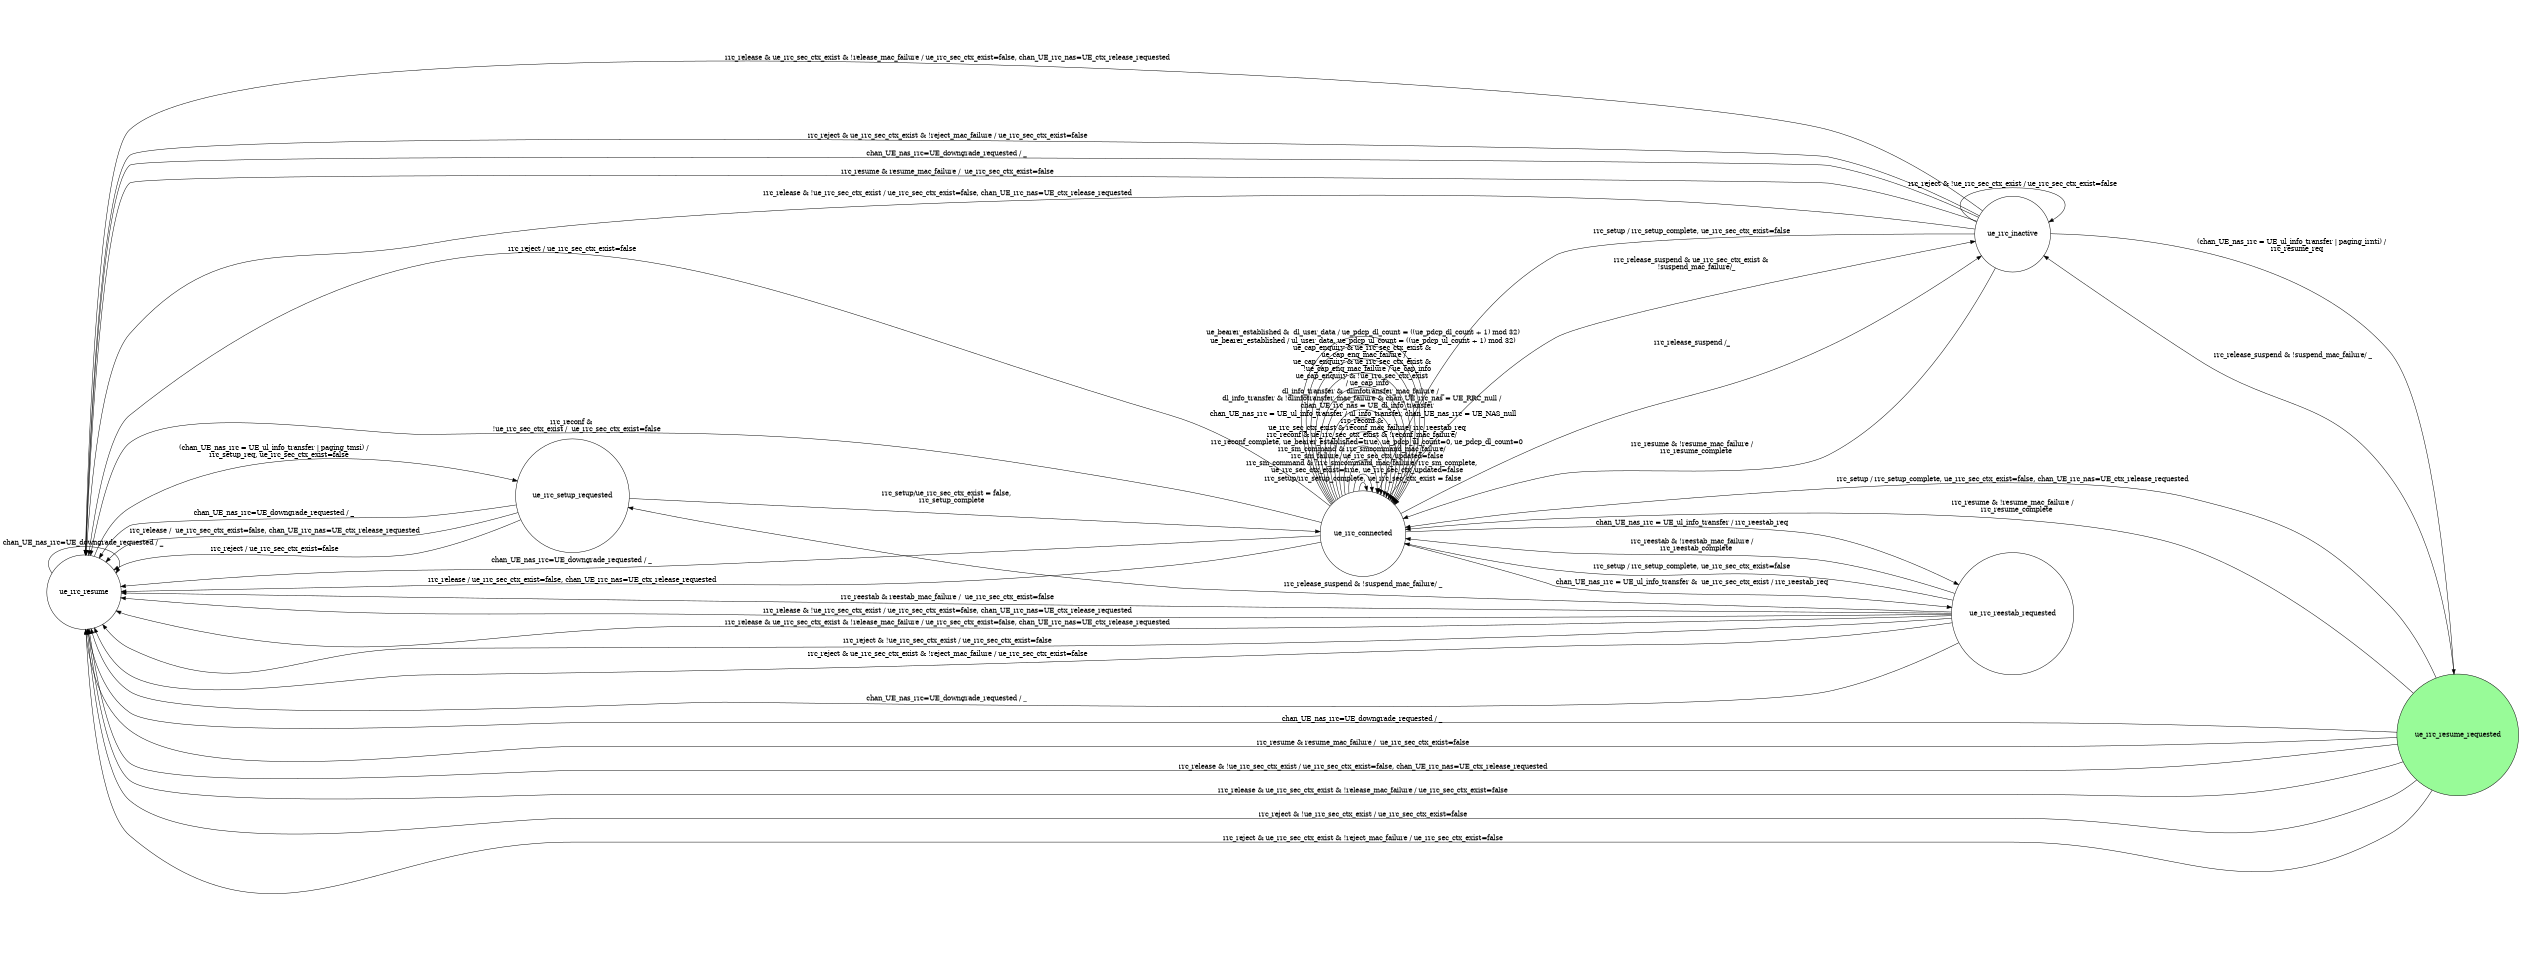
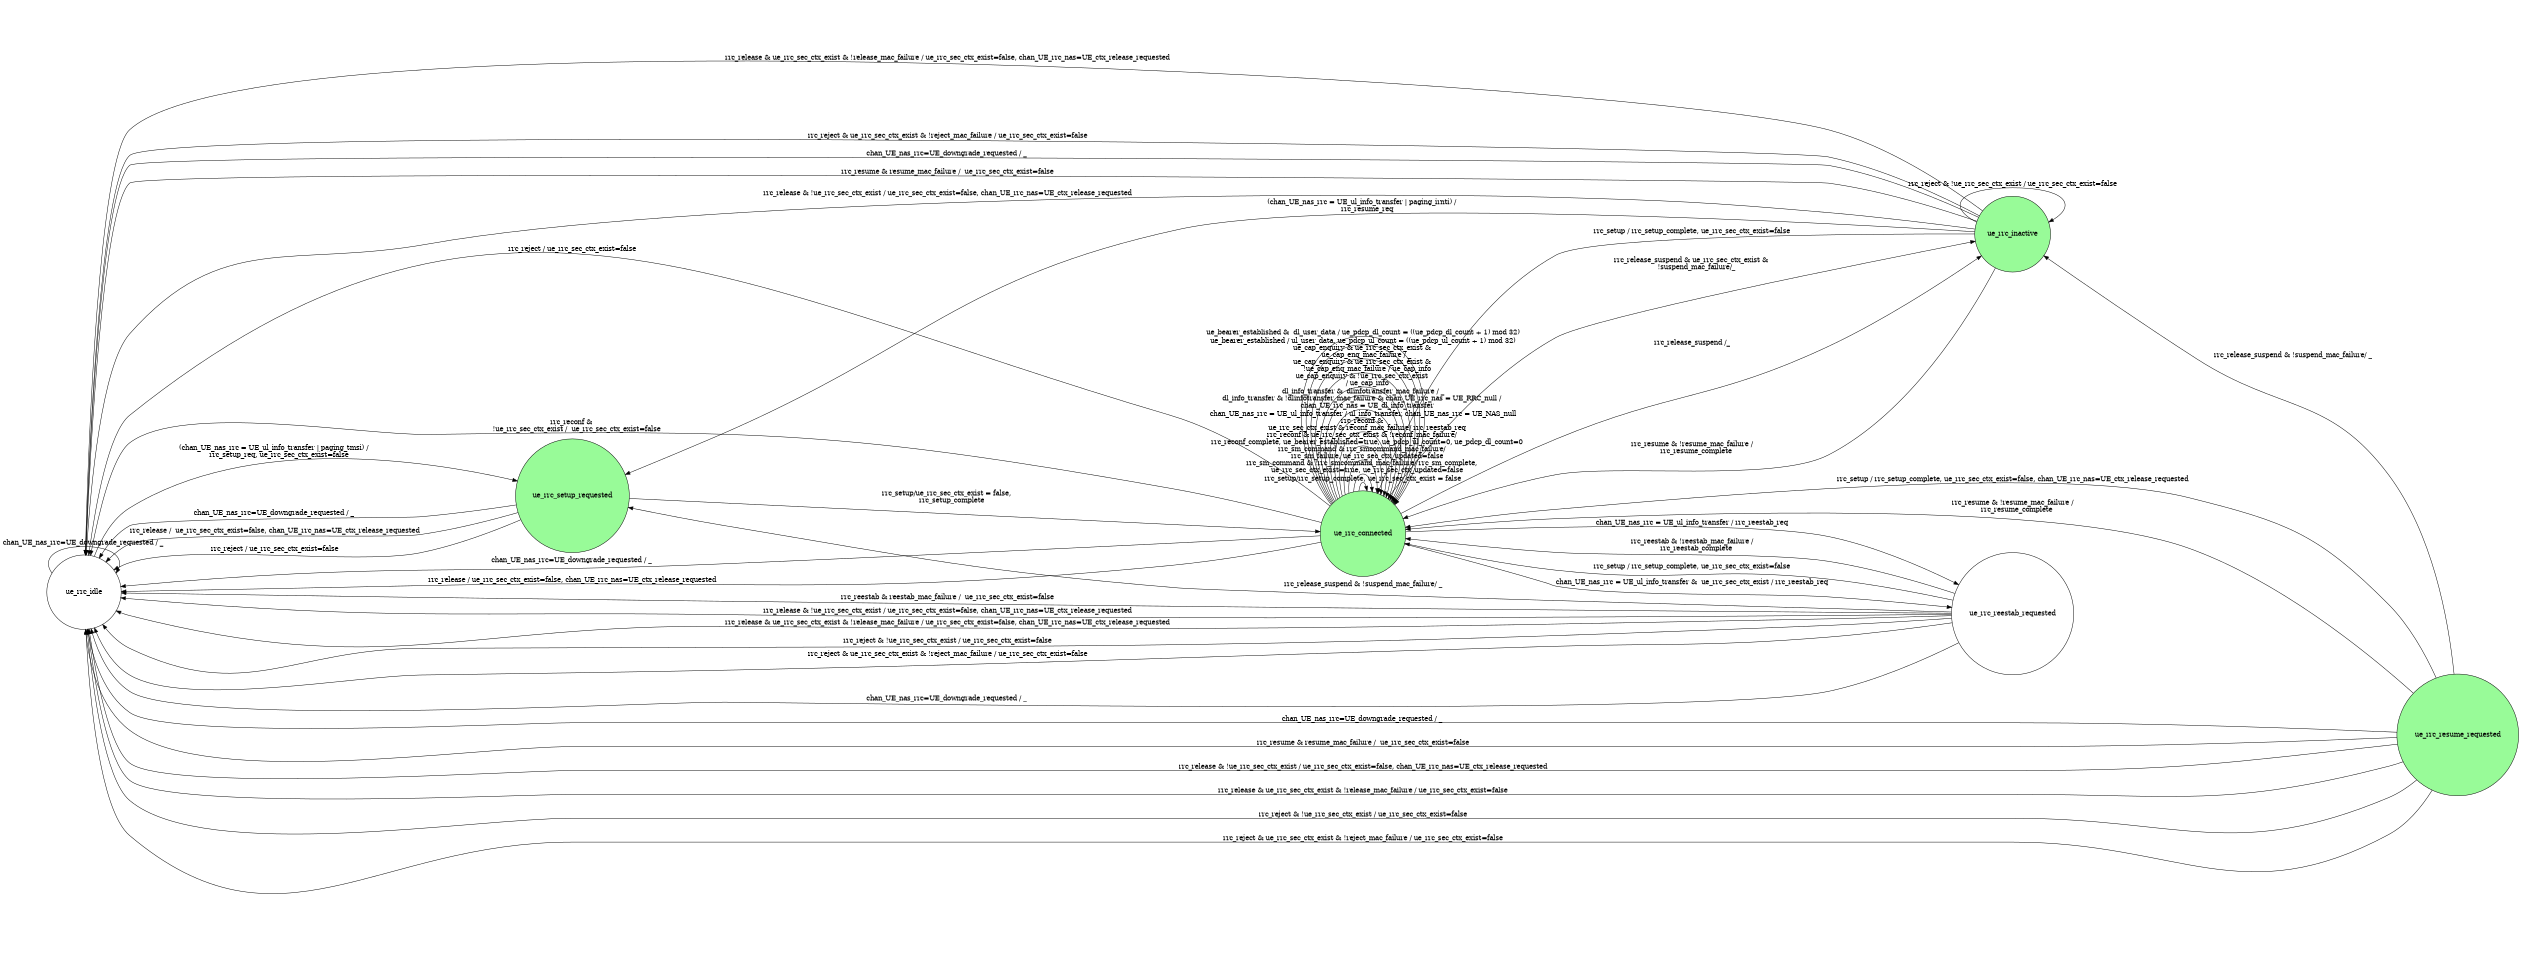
node "ue_rrc_inactive": fillcolor white -> palegreen
edge "ue_rrc_inactive" -> "ue_rrc_resume_requested": now "ue_rrc_inactive" -> "ue_rrc_setup_requested"
node "ue_rrc_setup_requested": fillcolor white -> palegreen
node "ue_rrc_connected": fillcolor white -> palegreen
node "ue_rrc_resume": label "ue_rrc_resume" -> "ue_rrc_idle"
